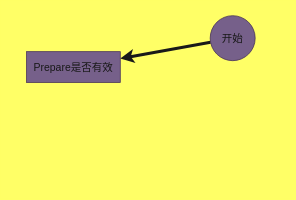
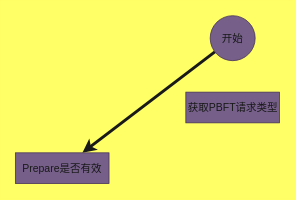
node "Prepare是否有效": moved (74, 67) -> (62, 168)
node "获取PBFT请求类型": added
